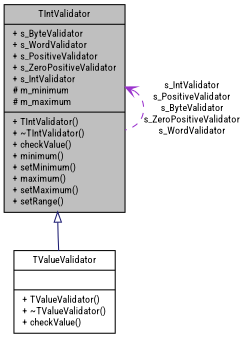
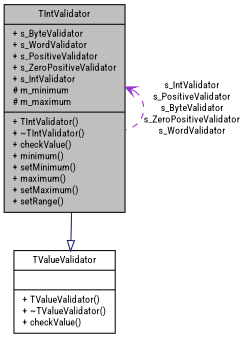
edge "TValueValidator" -> "TIntValidator": reversed
